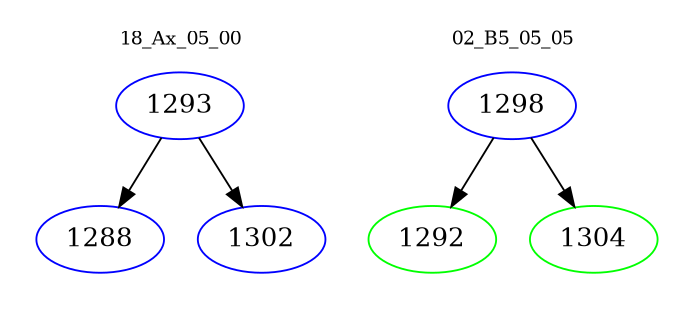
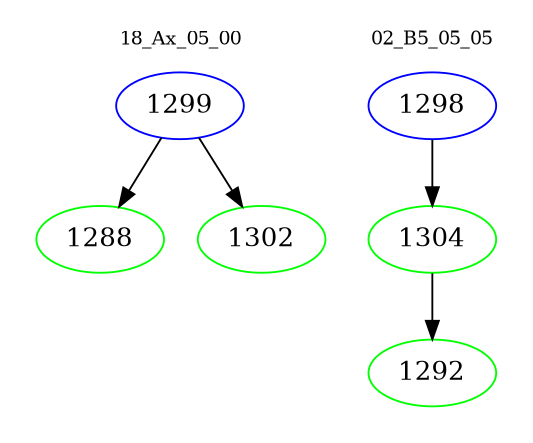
node "1293": label "1293" -> "1299"
edge "1298" -> "1292": now "1304" -> "1292"
node "1288": color blue -> green
node "1302": color blue -> green
